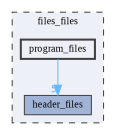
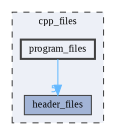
cluster "files_files": label "files_files" -> "cpp_files"
